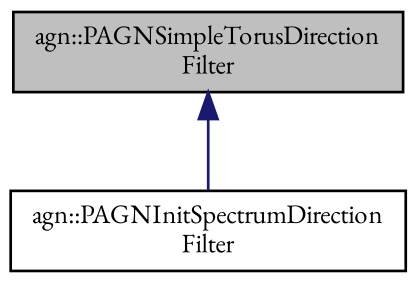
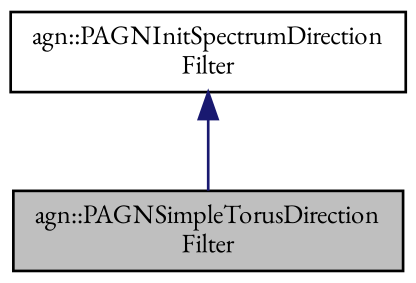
edge "agn::PAGNInitSpectrumDirection Filter" -> "agn::PAGNSimpleTorusDirection Filter": reversed
